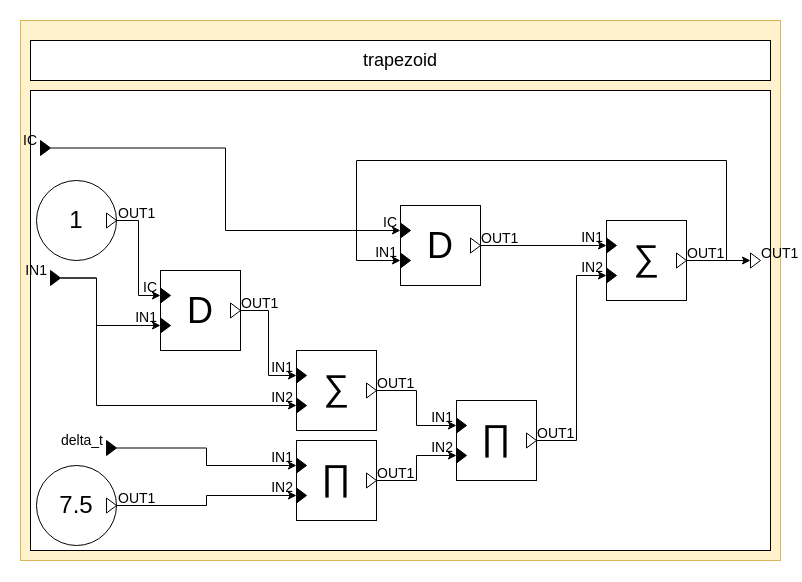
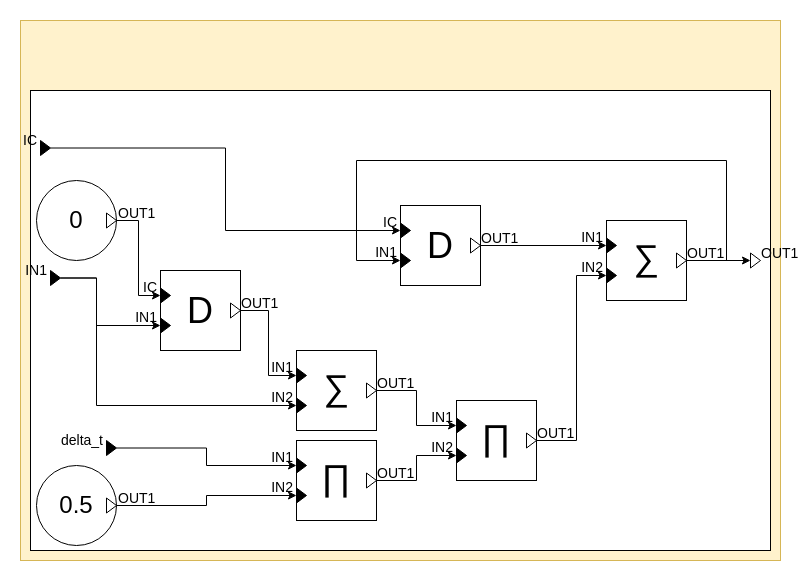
node "trapezoid": removed
node "1": label "1" -> "0"
node "7.5": label "7.5" -> "0.5"
